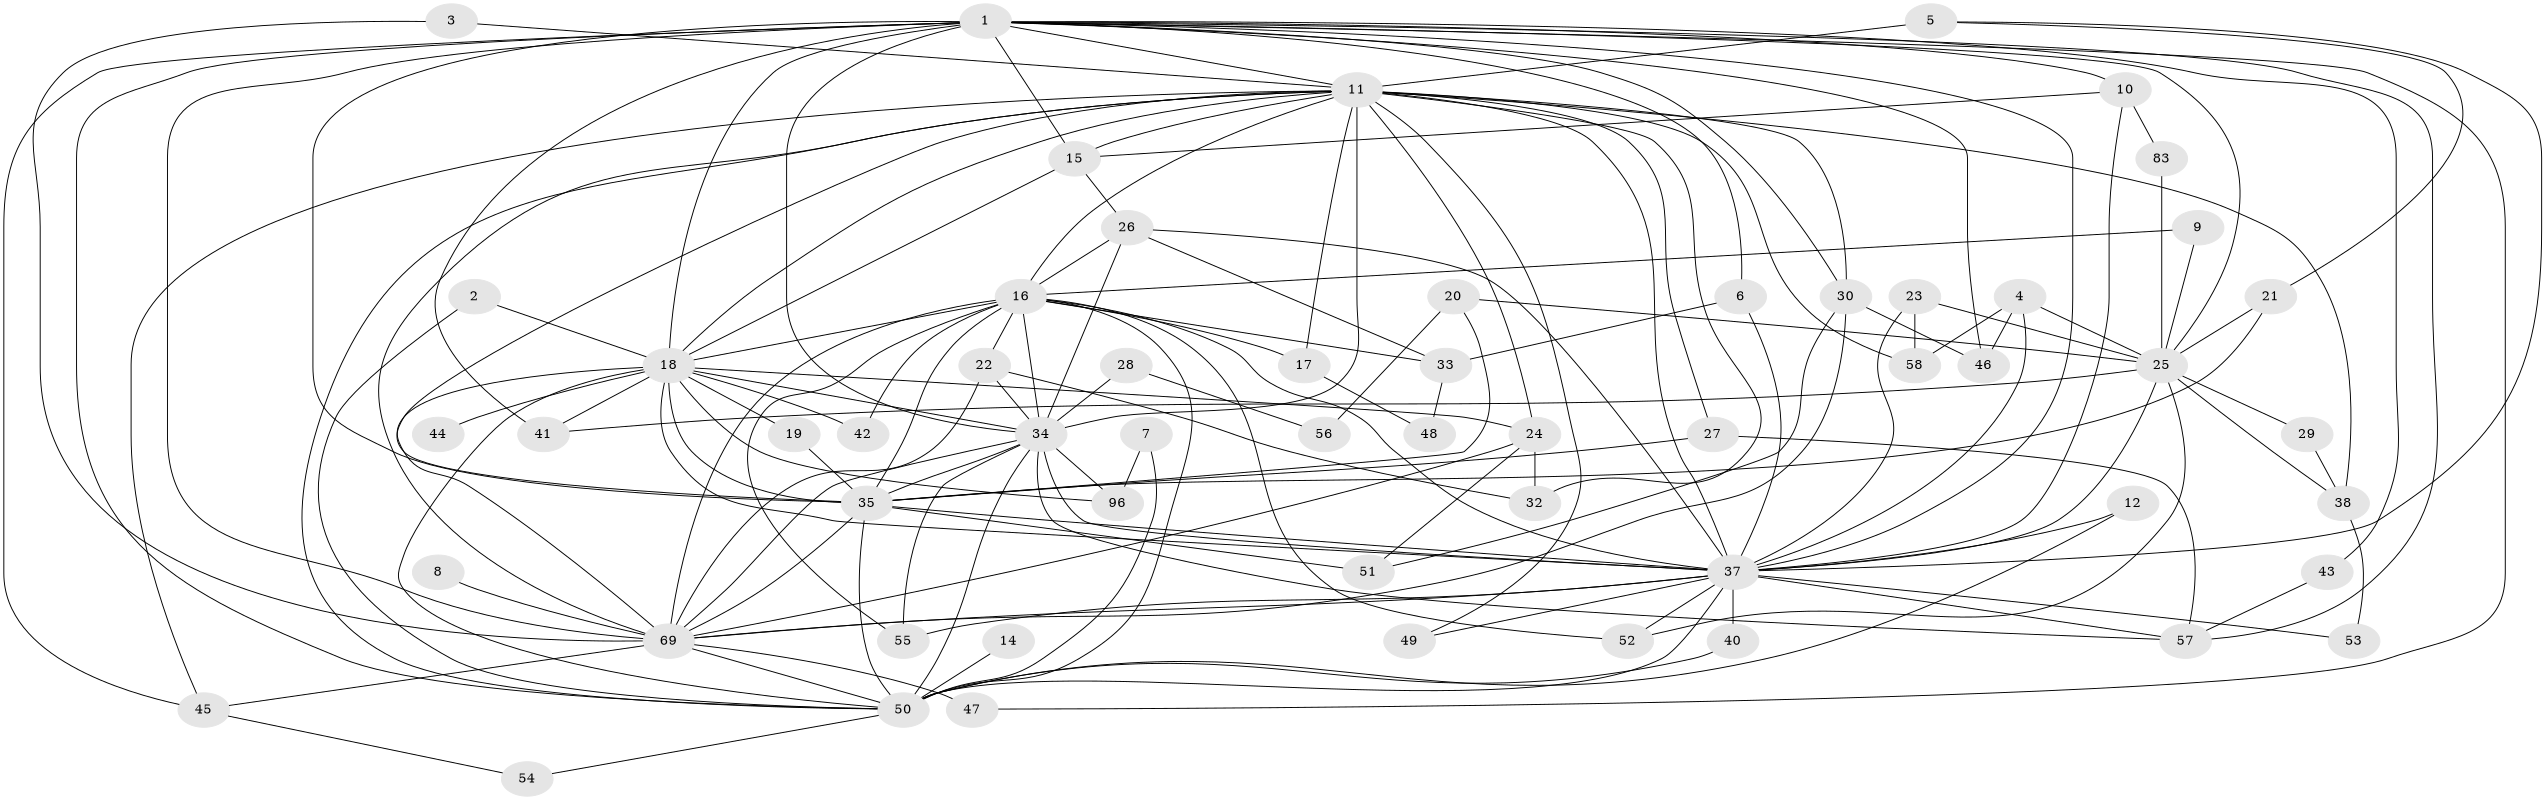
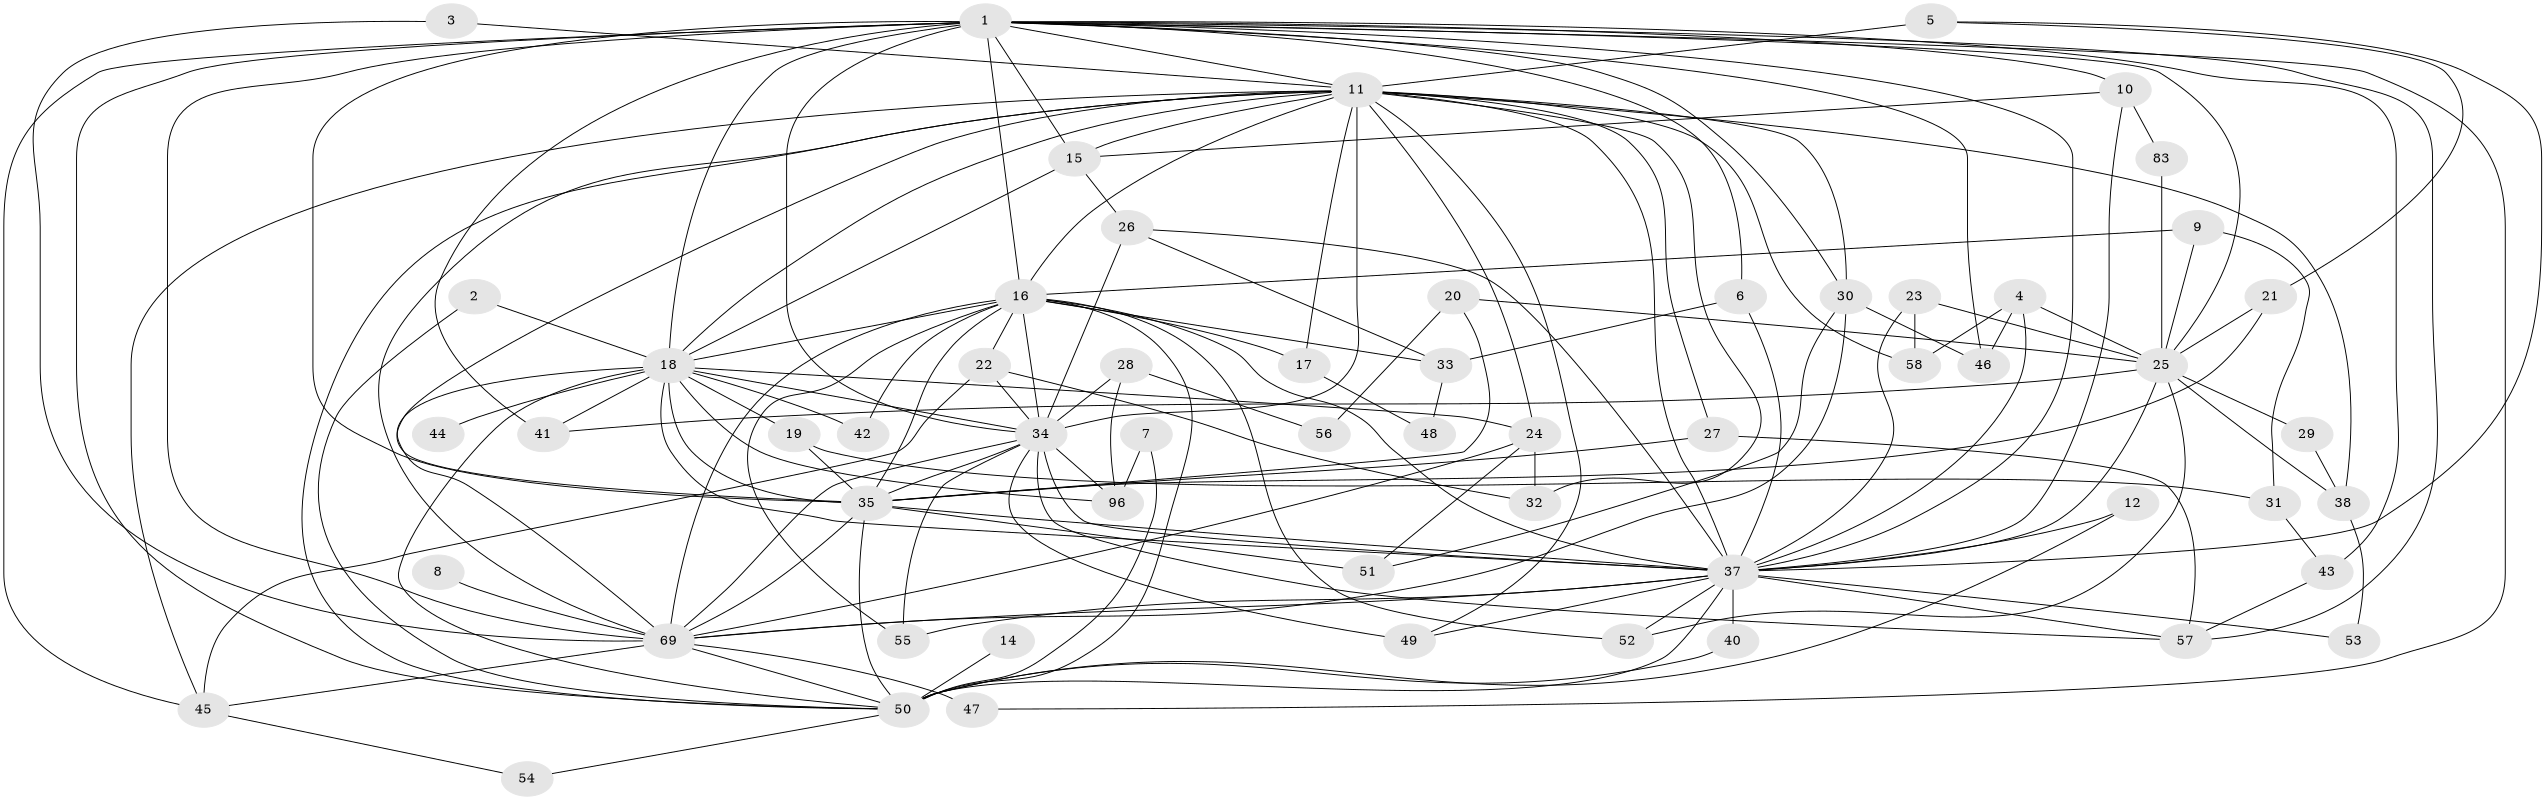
edge "26" -- "16": now "1" -- "16"
edge "28" -- "96": added
edge "22" -- "69": now "22" -- "45"
node "31": added
edge "34" -- "50": now "34" -- "49"
